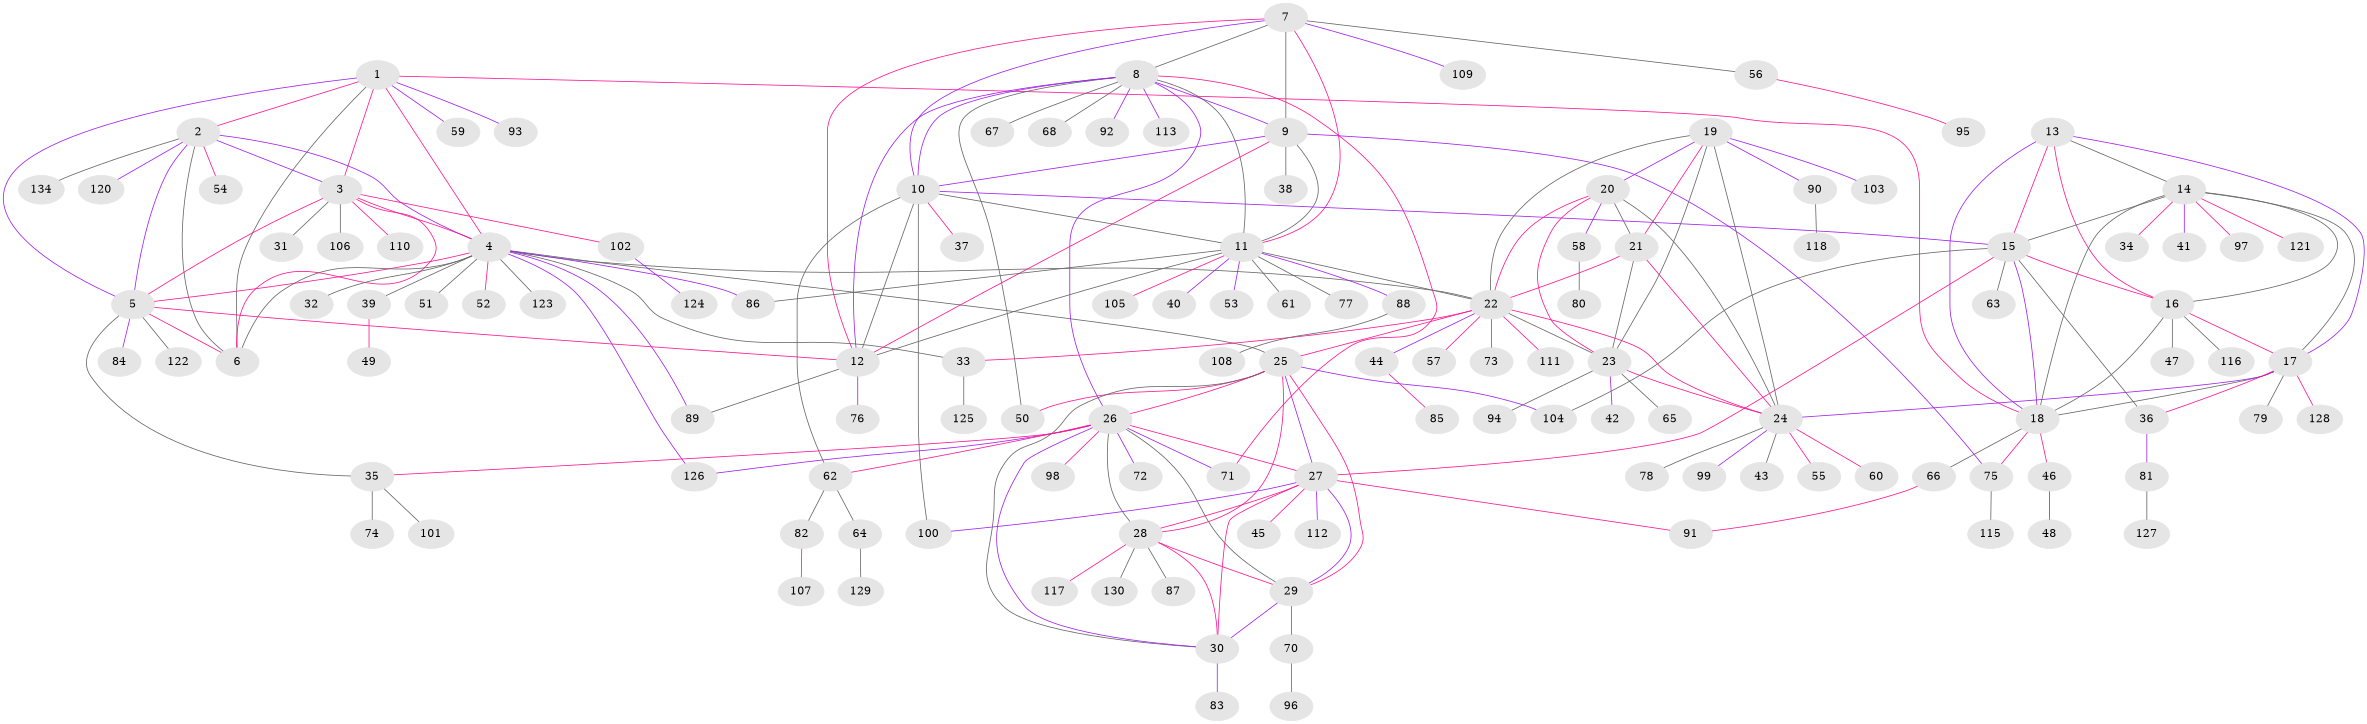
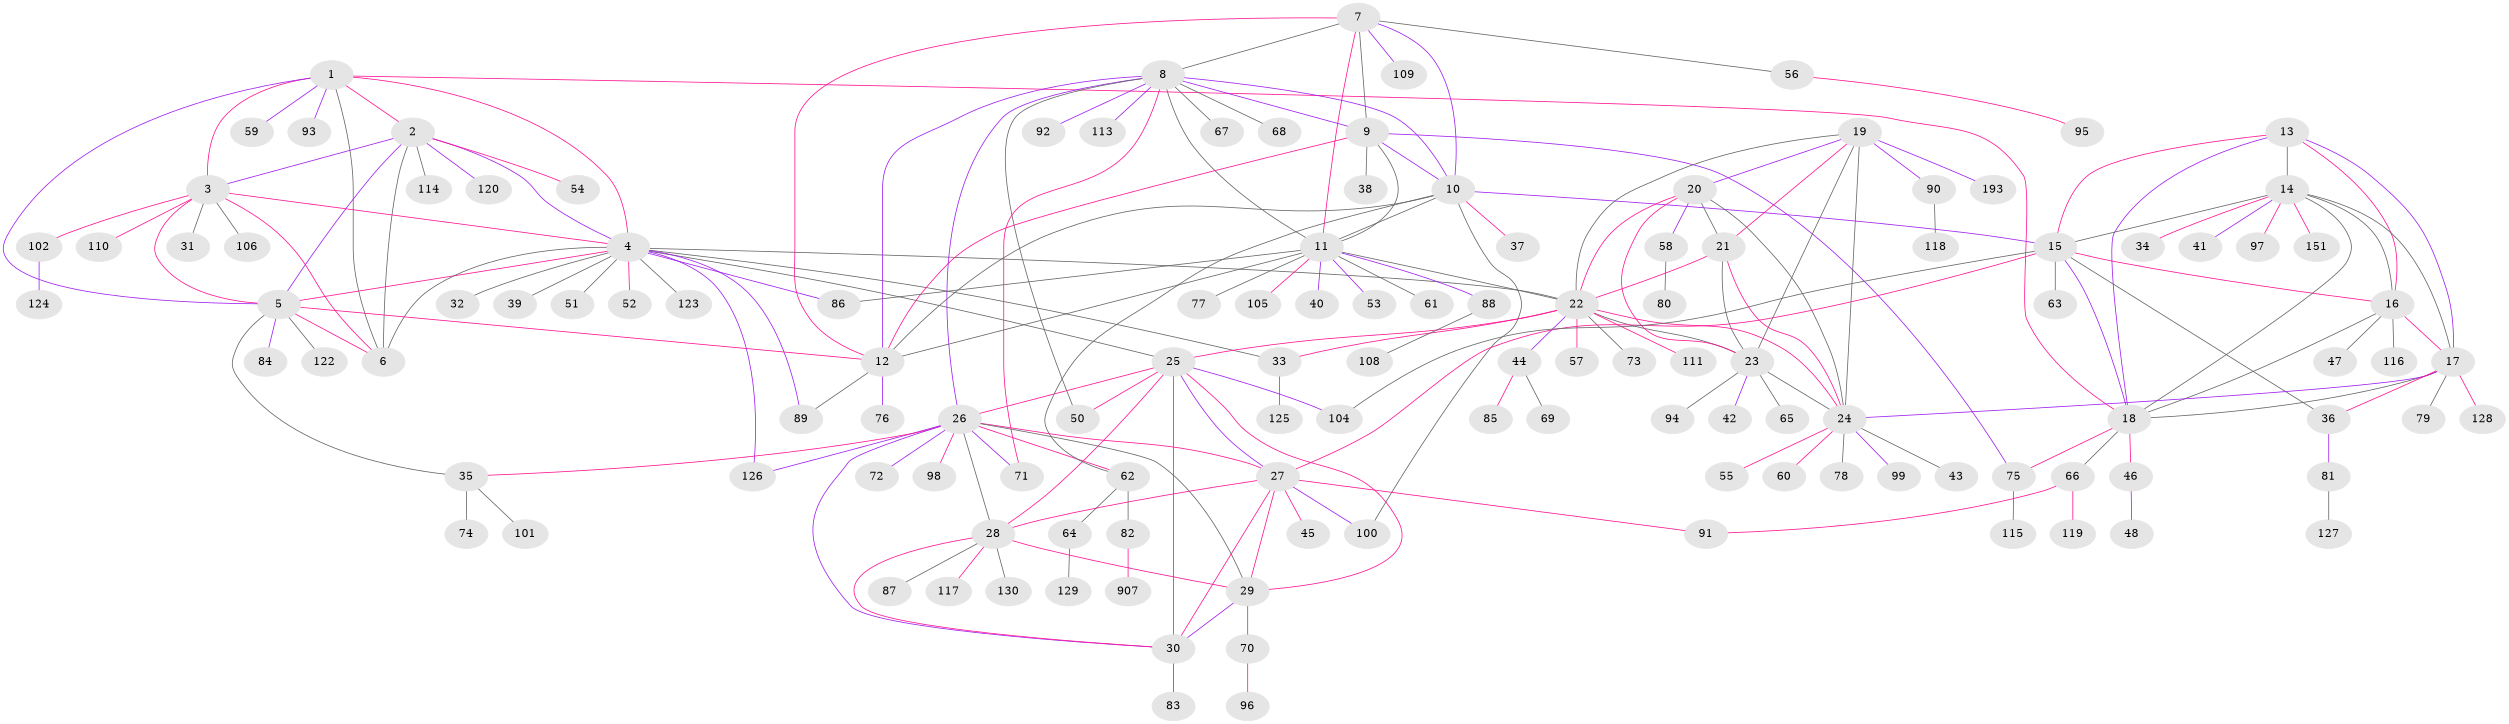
node "134": label "134" -> "114"
node "103": label "103" -> "193"
node "121": label "121" -> "151"
node "49": removed
edge "23" -- "24": color deeppink -> gray40
node "69": added
node "112": removed
node "119": added
edge "27" -- "29": color purple -> deeppink
node "107": label "107" -> "907"
